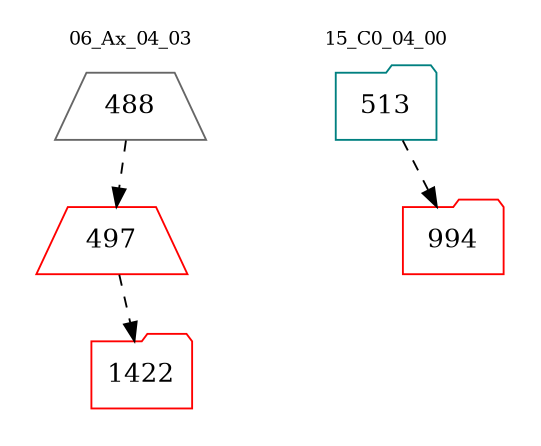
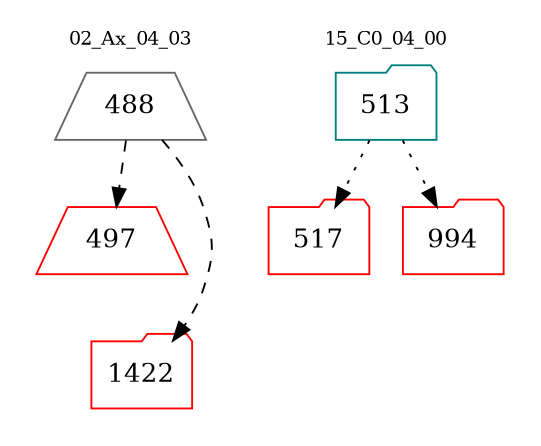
cluster "06_Ax_04_03": label "06_Ax_04_03" -> "02_Ax_04_03"
edge "513" -> "994": style dashed -> dotted
node "517": added
edge "497" -> "1422": now "488" -> "1422"
